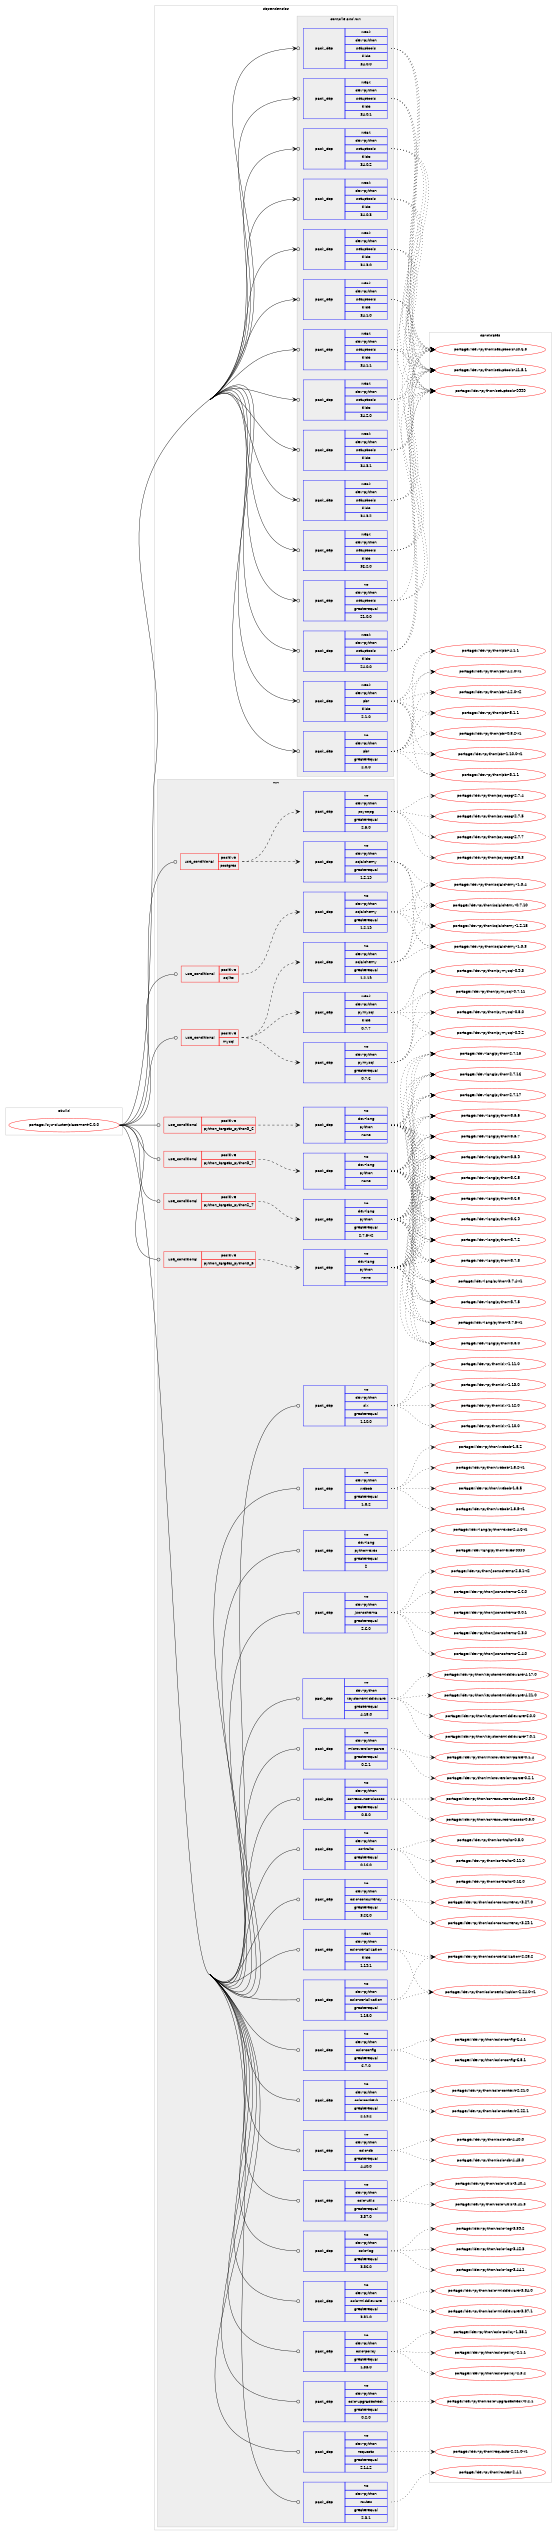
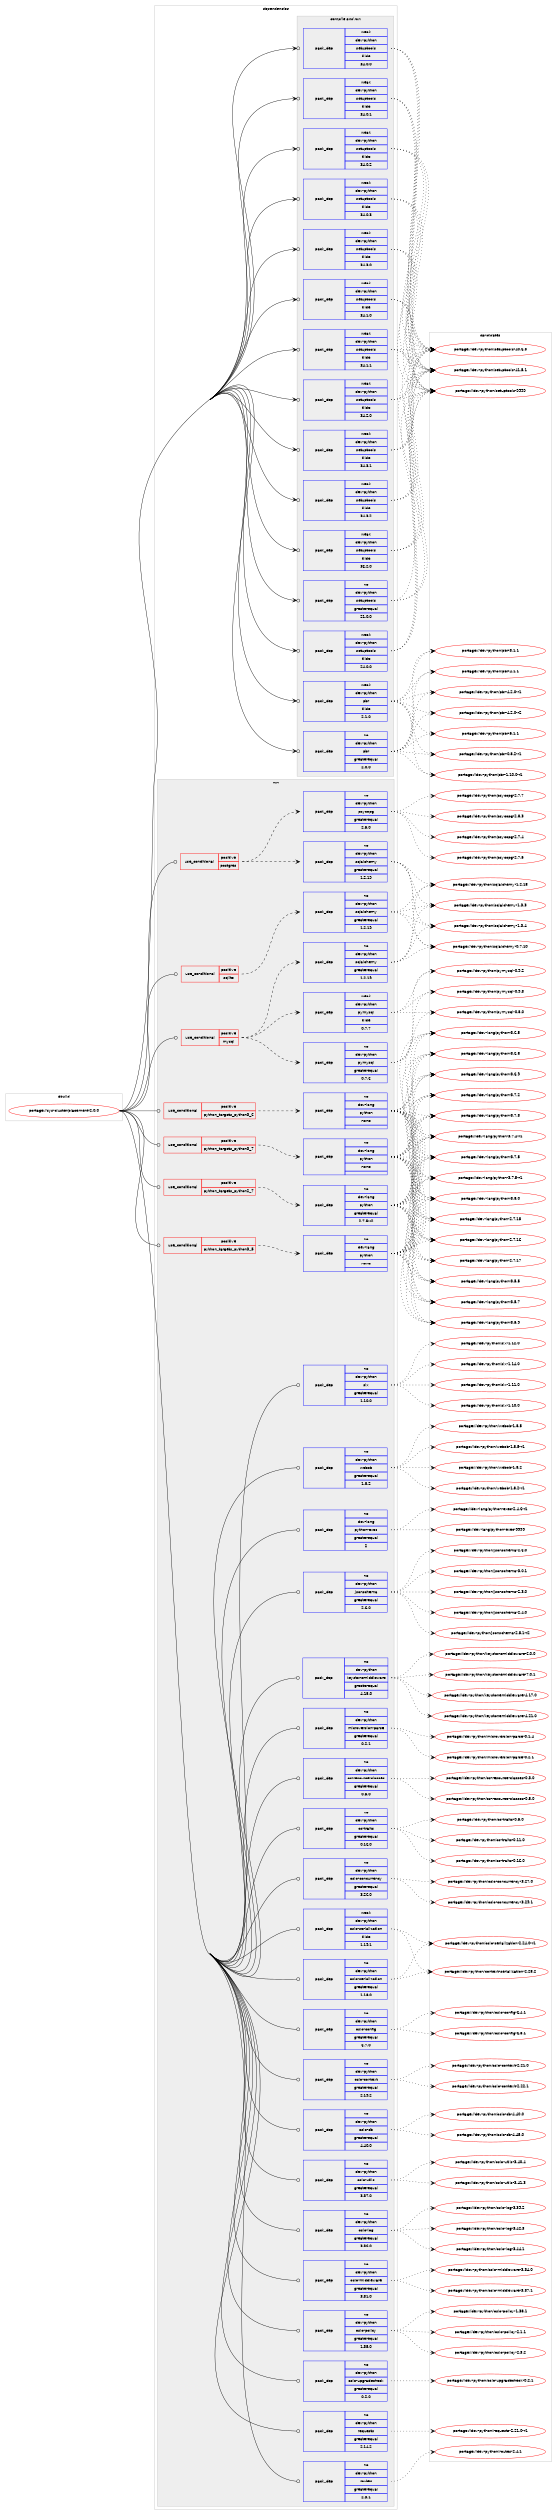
node "portage://dev-python/pymysql-0.7.11": removed
node "portage://dev-python/six-1.13.0": label "portage://dev-python/six-1.13.0" -> "portage://dev-python/six-1.14.0"
node "portage://dev-python/oslo-serialization-2.28.2": label "portage://dev-python/oslo-serialization-2.28.2" -> "portage://dev-python/context-serialization-2.28.2"
